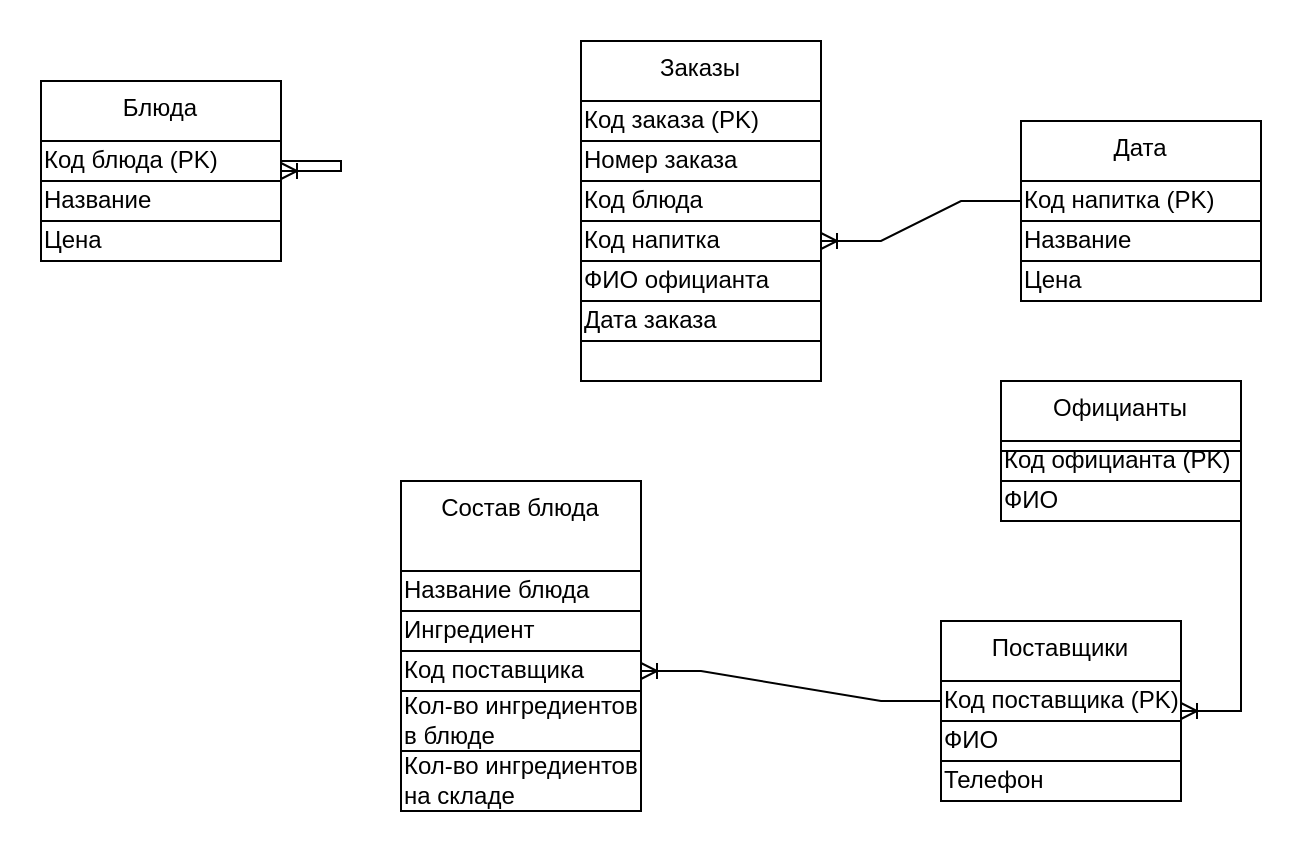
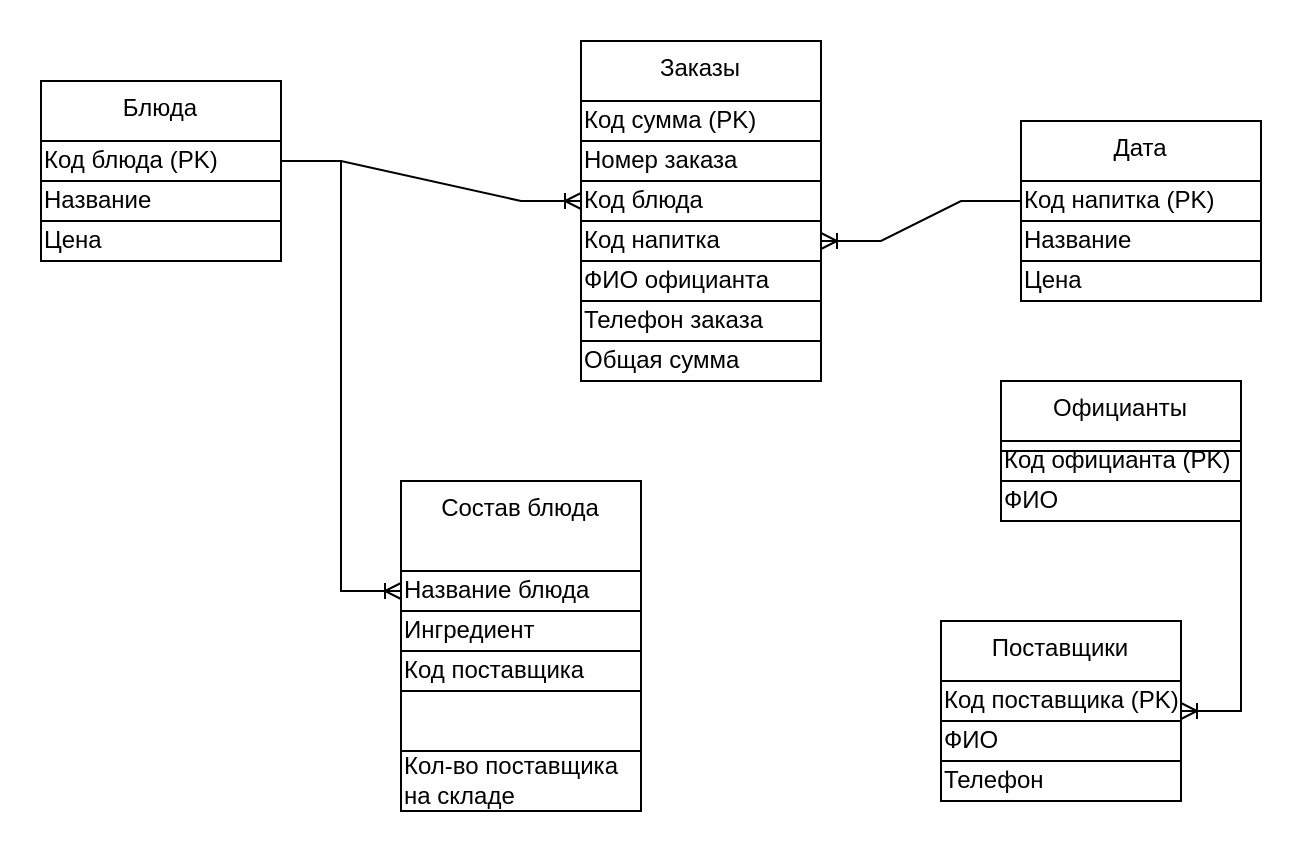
node "Код заказа (PK)": label "Код заказа (PK)" -> "Код сумма (PK)"
edge "Код блюда (PK)" -> "Блюда": now "Код блюда (PK)" -> "Код блюда"
node "Дата заказа": label "Дата заказа" -> "Телефон заказа"
node "Общая сумма": added
edge "Код блюда (PK)" -> "Название блюда": added
edge "Код поставщика (PK)" -> "Код поставщика": removed
node "Кол-во ингредиентов в блюде": removed
node "Кол-во ингредиентов на складе": label "Кол-во ингредиентов на складе" -> "Кол-во поставщика на складе"
